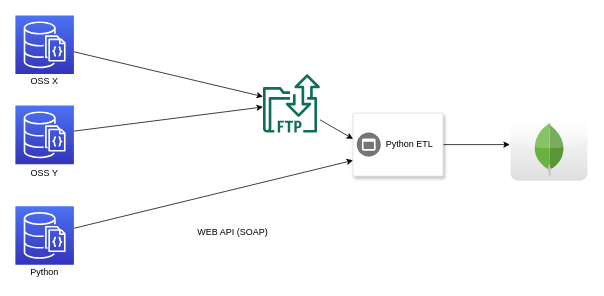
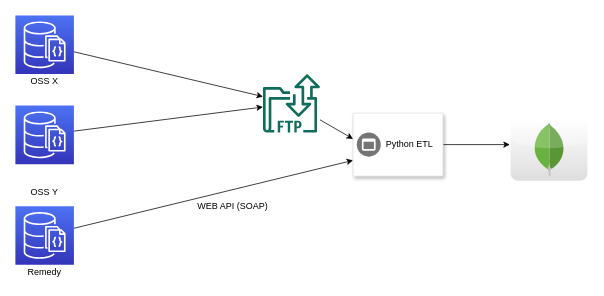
node "OSS Y": moved (45, 173) -> (45, 192)
node "WEB API (SOAP)": moved (233, 232) -> (233, 206)
node "Python": label "Python" -> "Remedy"
